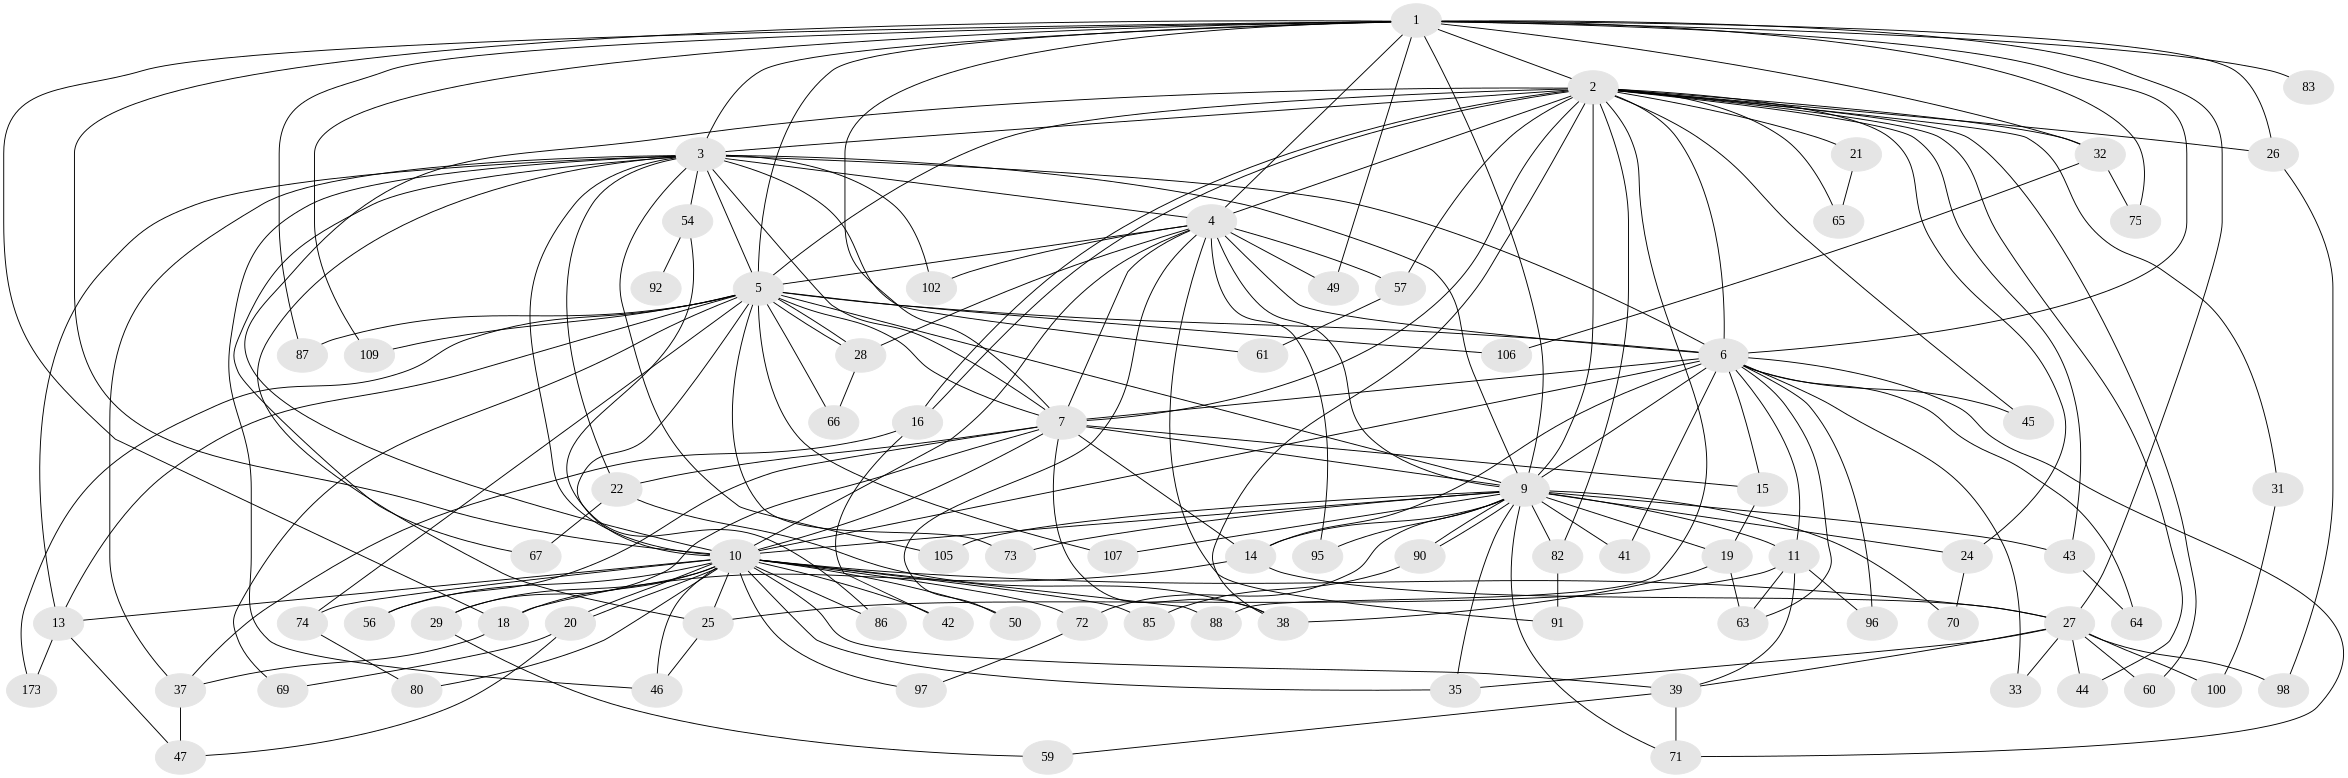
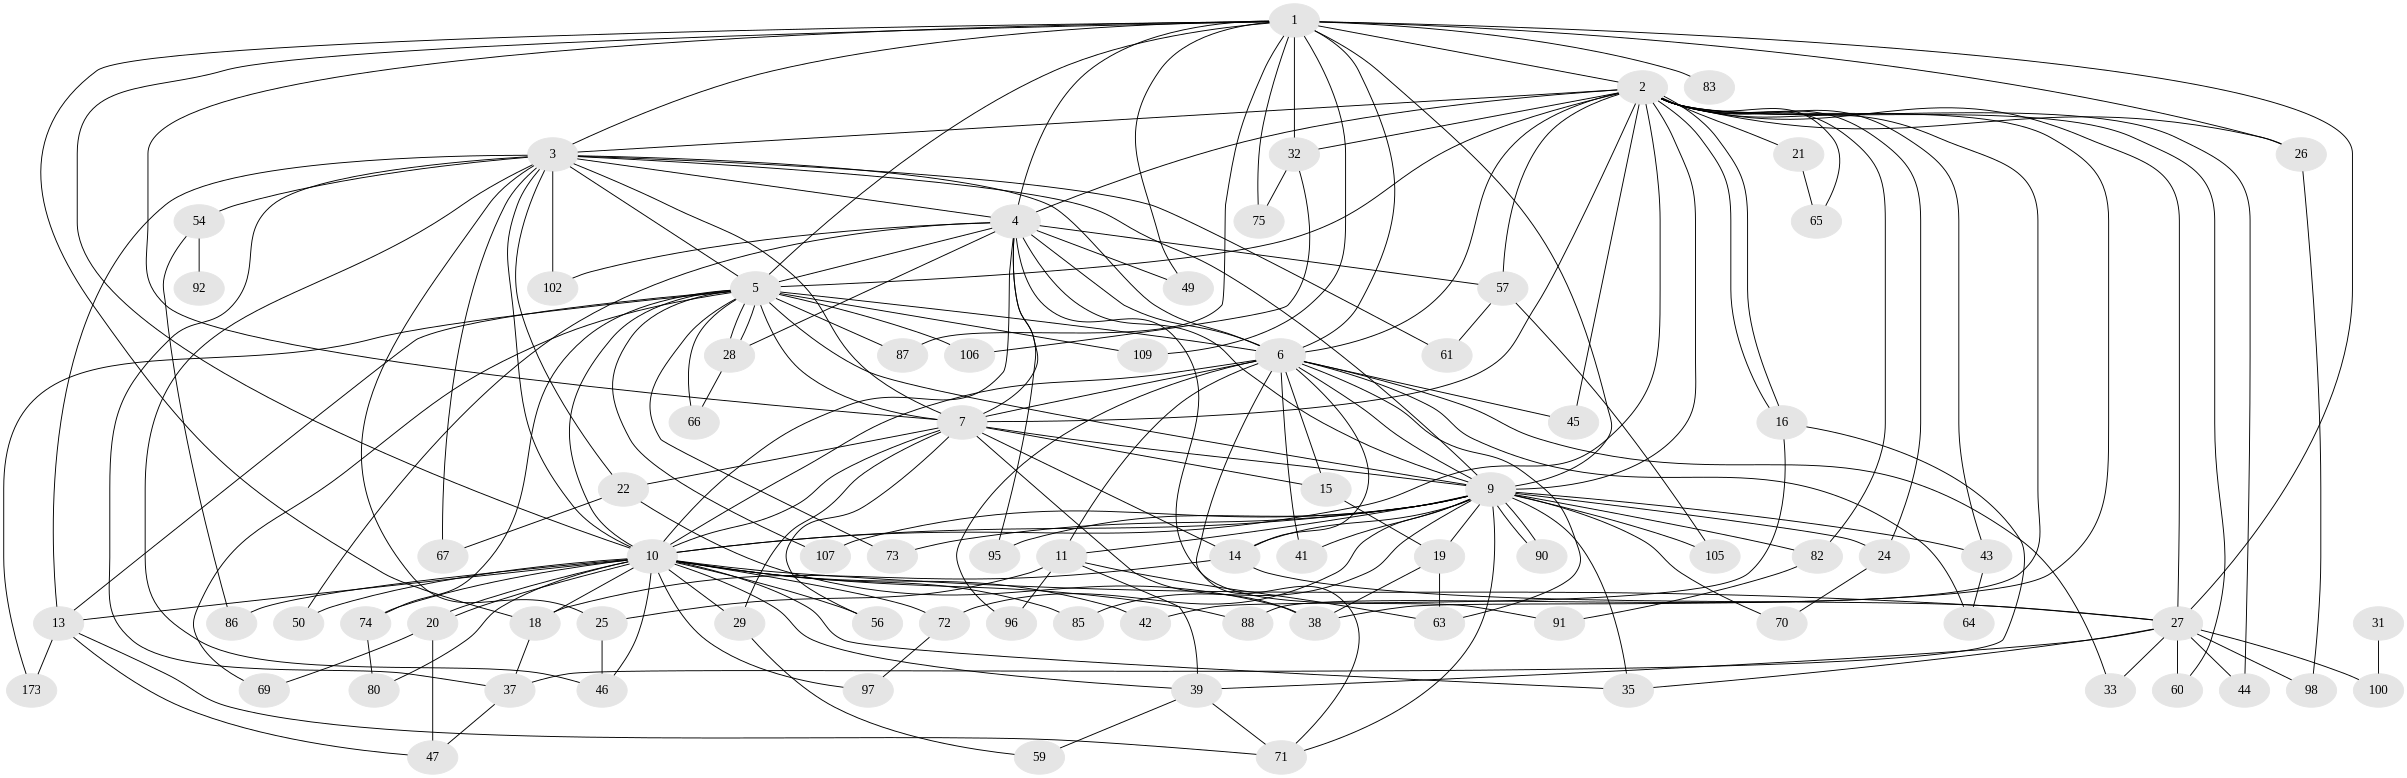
edge "2" -- "31": now "2" -- "27"
edge "3" -- "105": now "57" -- "105"
edge "90" -- "85": now "9" -- "85"
edge "10" -- "25": removed
edge "13" -- "71": added
